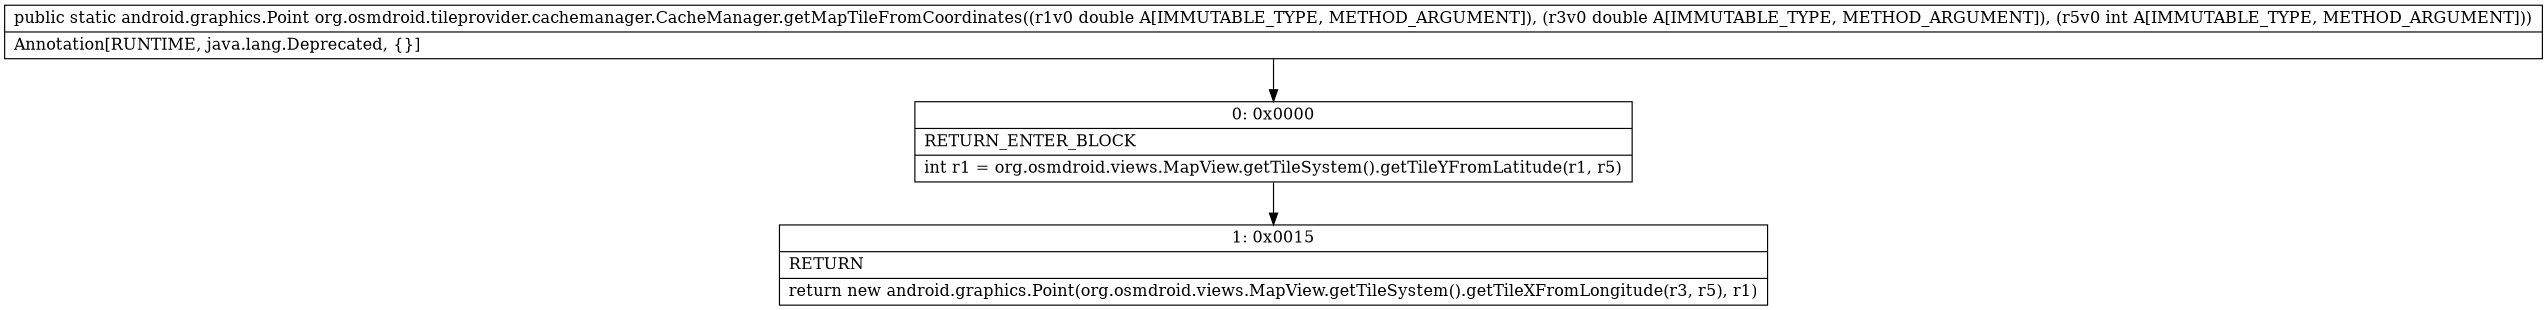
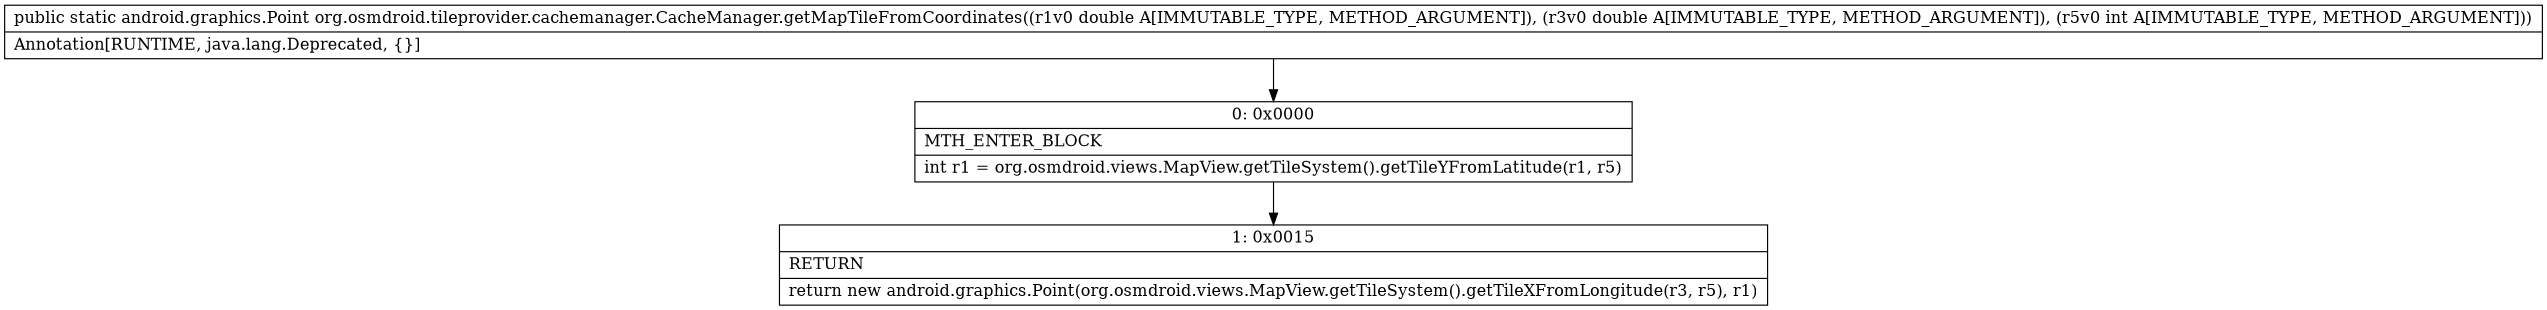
node "0: 0x0000": text "RETURN_ENTER_BLOCK" -> "MTH_ENTER_BLOCK"
